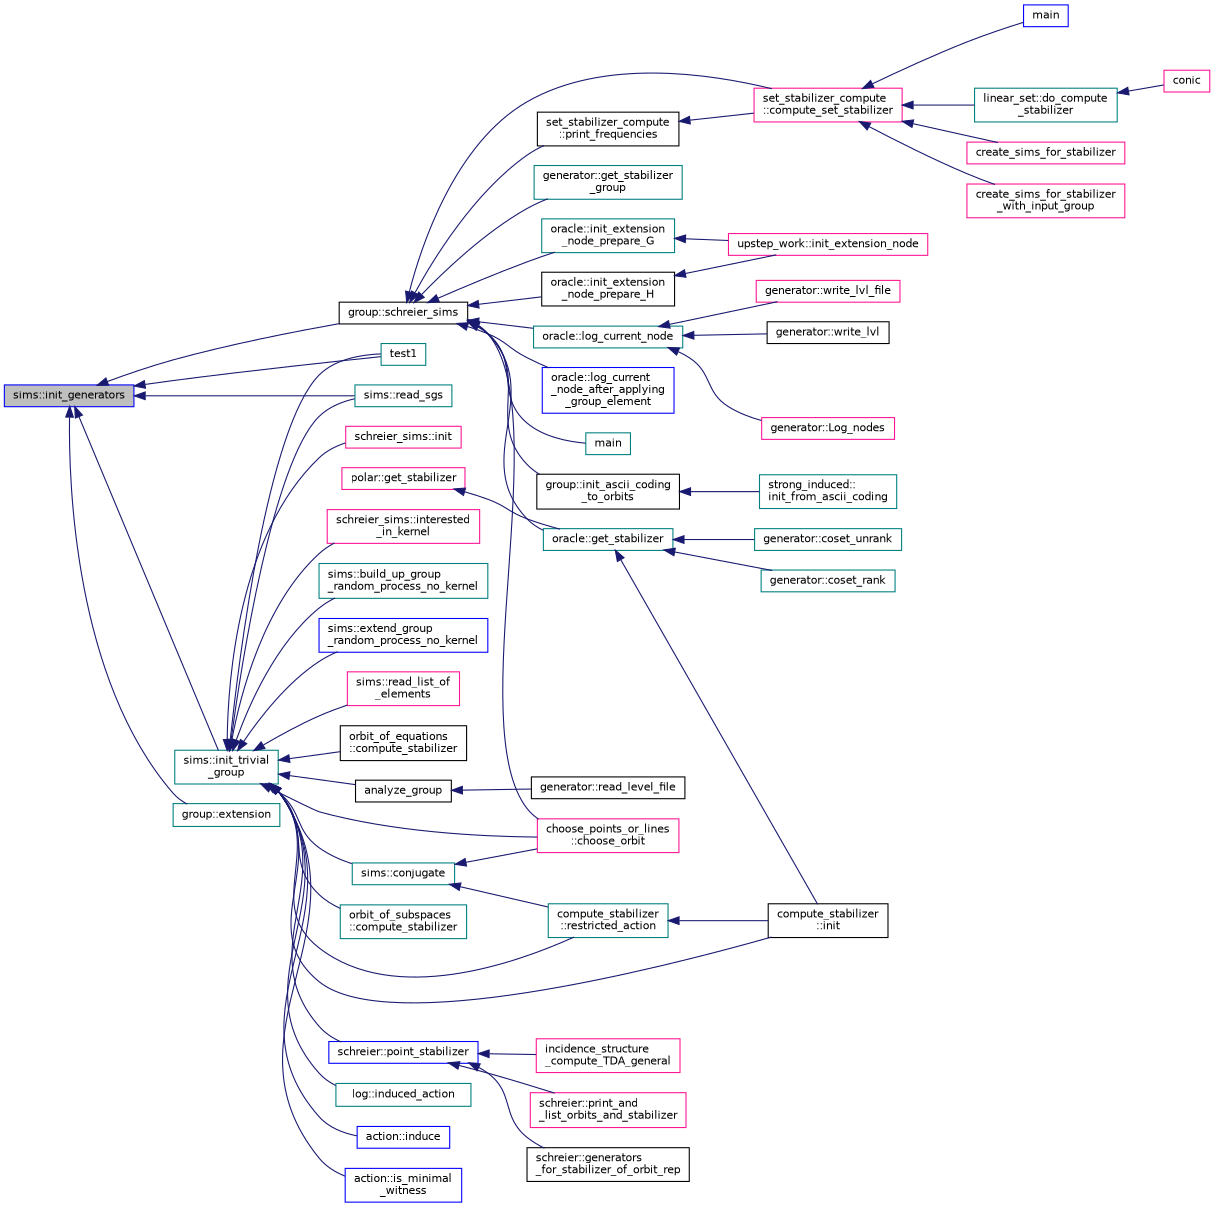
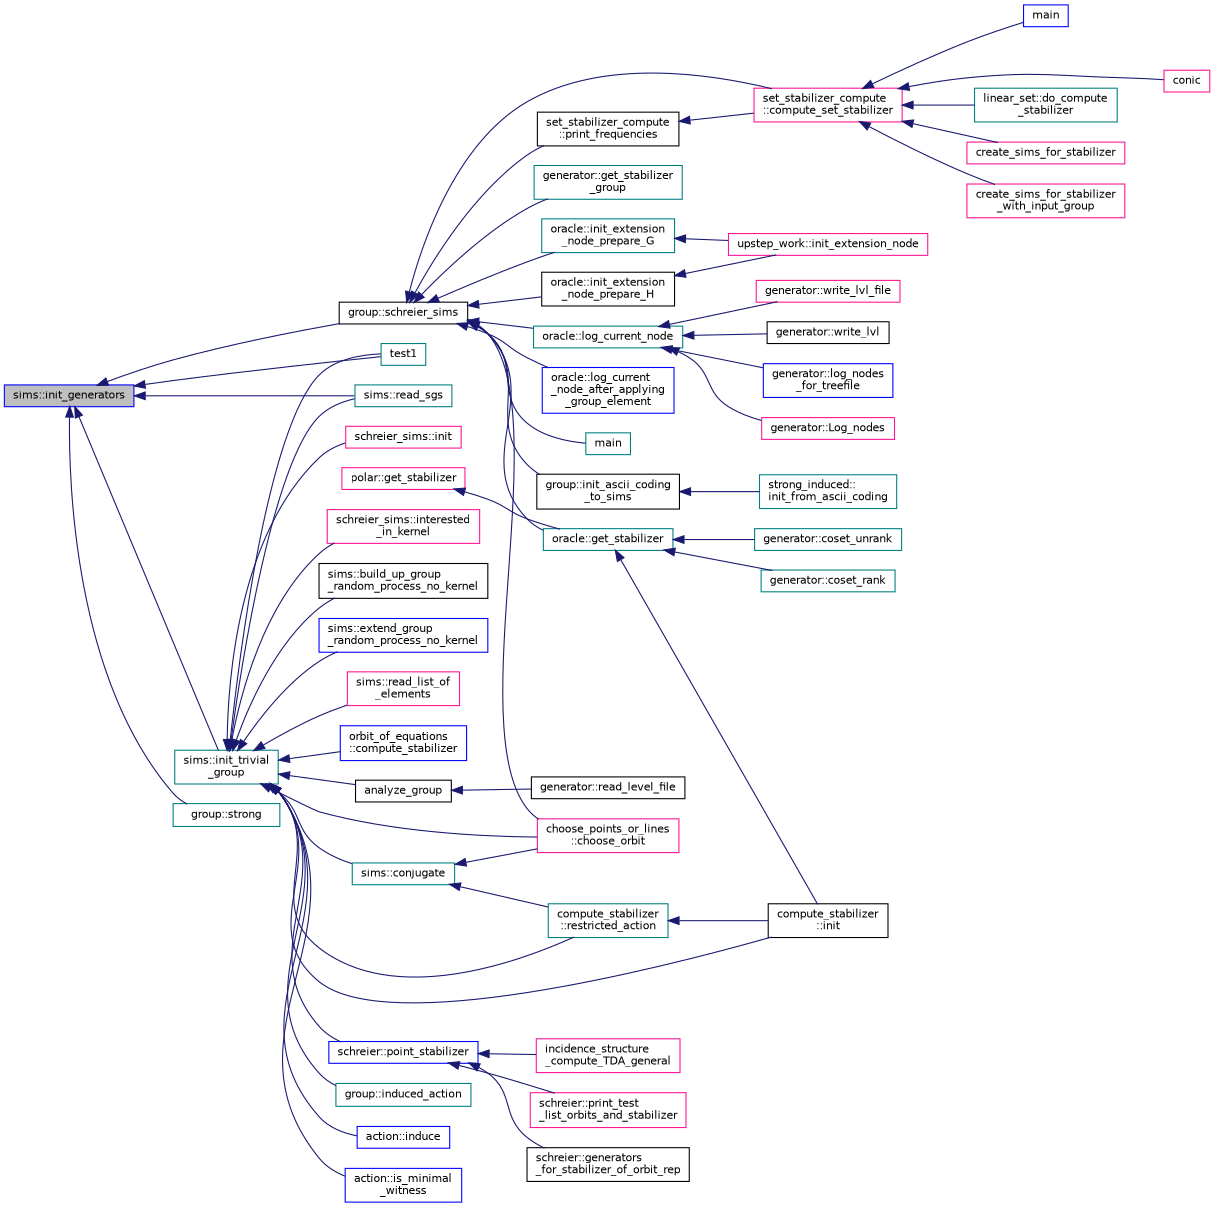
edge "conic" -> "linear_set::do_compute _stabilizer": now "conic" -> "set_stabilizer_compute ::compute_set_stabilizer"
node "generator::log_nodes _for_treefile": added
node "group::init_ascii_coding _to_orbits": label "group::init_ascii_coding _to_orbits" -> "group::init_ascii_coding _to_sims"
node "sims::build_up_group _random_process_no_kernel": color teal -> black
node "orbit_of_equations ::compute_stabilizer": color black -> blue
node "group::extension": label "group::extension" -> "group::strong"
node "orbit_of_subspaces ::compute_stabilizer": removed
node "log::induced_action": label "log::induced_action" -> "group::induced_action"
node "schreier::print_and _list_orbits_and_stabilizer": label "schreier::print_and _list_orbits_and_stabilizer" -> "schreier::print_test _list_orbits_and_stabilizer"
